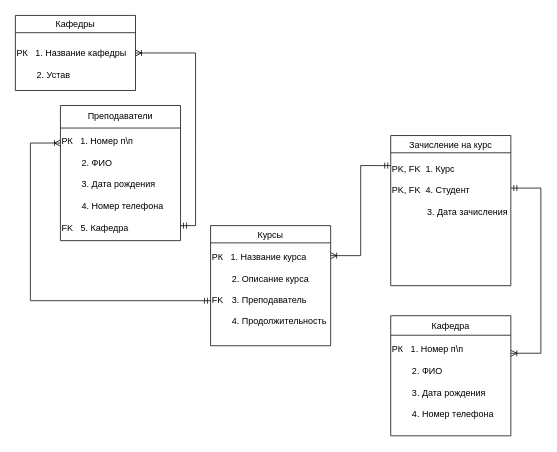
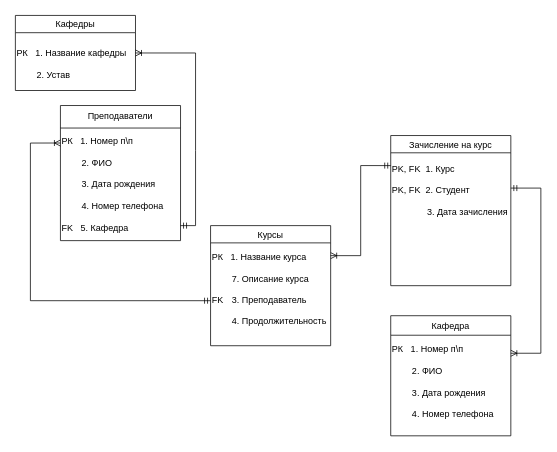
node "PK, FK 1. Курс PK, FK 4. Студент 3. Дата зачисления": label "PK, FK 1. Курс PK, FK 4. Студент 3. Дата зачисления" -> "PK, FK 1. Курс PK, FK 2. Студент 3. Дата зачисления"
node "РК 1. Название курса 2. Описание курса FK 3. Преподаватель 4. Продолжительность": label "РК 1. Название курса 2. Описание курса FK 3. Преподаватель 4. Продолжительность" -> "РК 1. Название курса 7. Описание курса FK 3. Преподаватель 4. Продолжительность"
